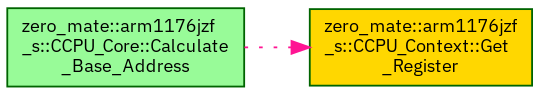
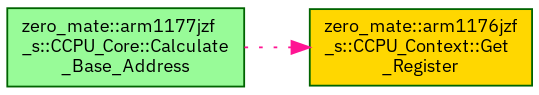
node "zero_mate::arm1176jzf _s::CCPU_Core::Calculate _Base_Address": label "zero_mate::arm1176jzf _s::CCPU_Core::Calculate _Base_Address" -> "zero_mate::arm1177jzf _s::CCPU_Core::Calculate _Base_Address"
